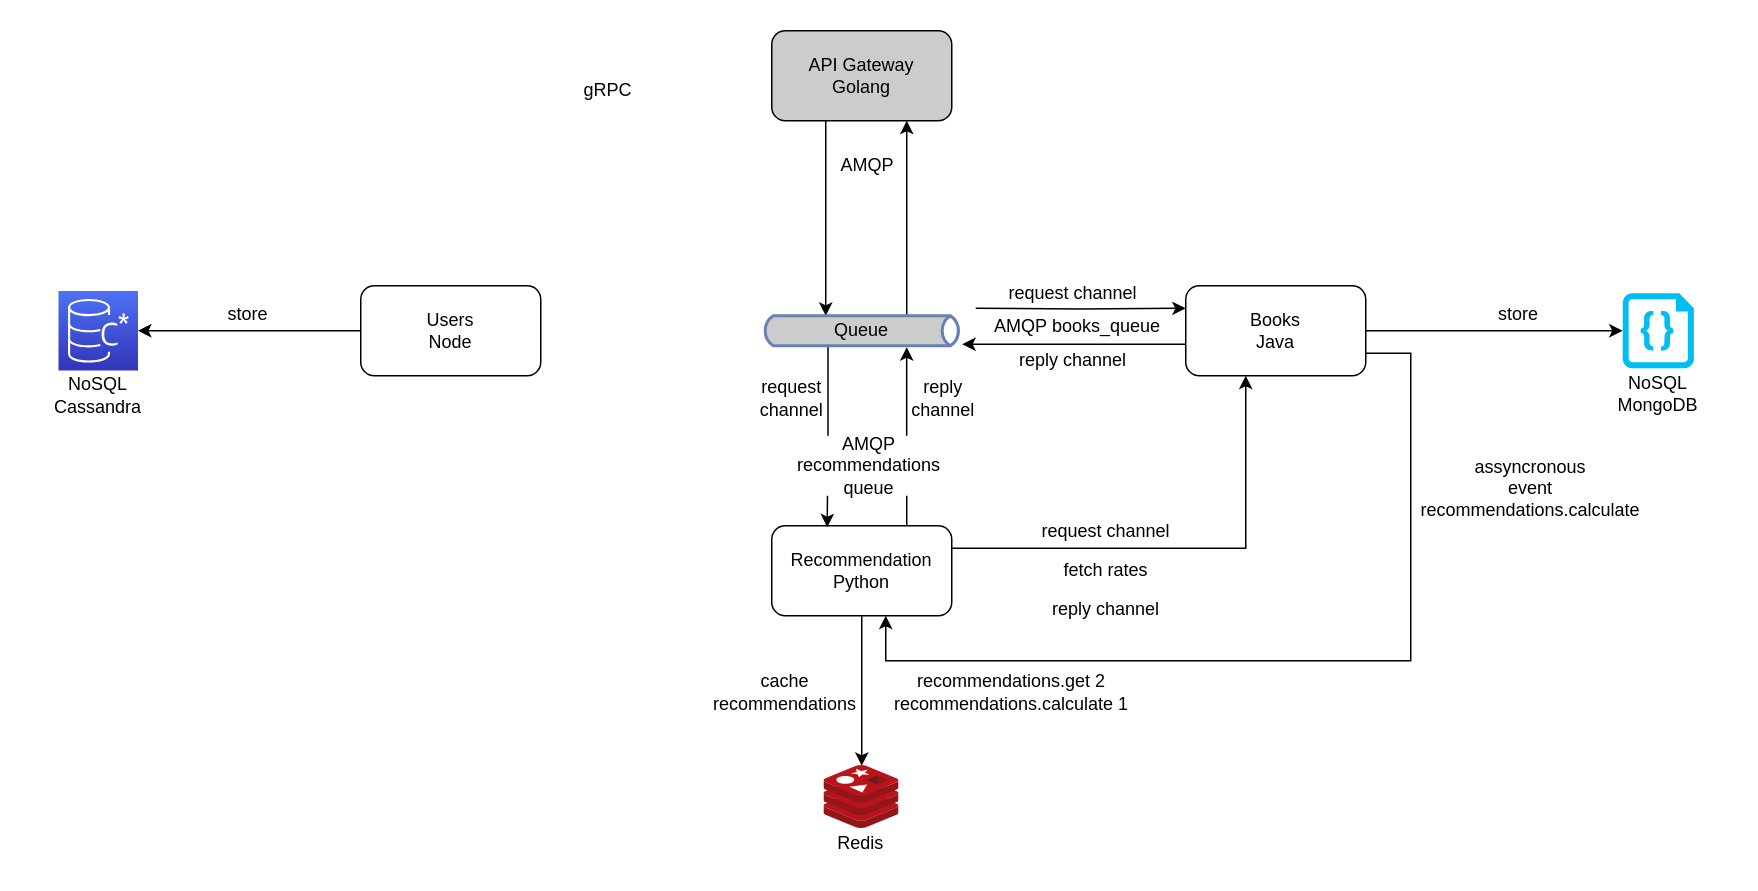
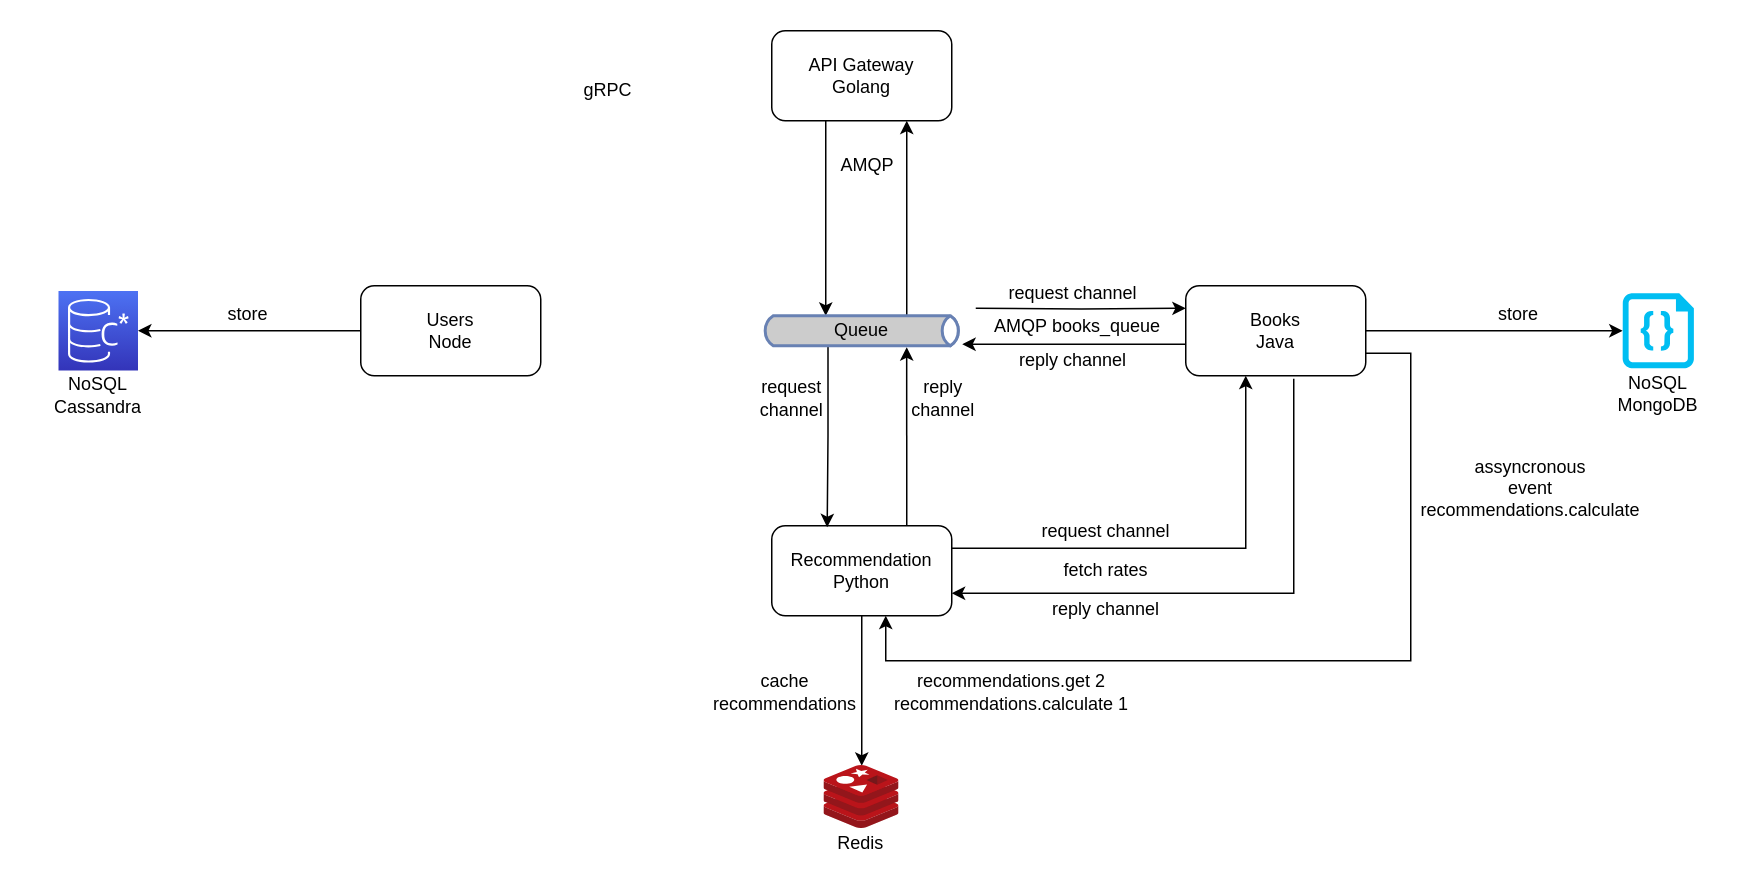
node "API Gateway Golang": fillcolor #cccccc -> #ffffff
node "AMQP recommendations queue": removed
edge "Books Java" -> "Recommendation Python": added
